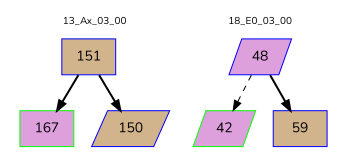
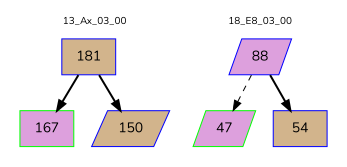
cluster "18_E0_03_00": label "18_E0_03_00" -> "18_E8_03_00"
node "151": label "151" -> "181"
node "48": label "48" -> "88"
node "42": label "42" -> "47"
node "59": label "59" -> "54"
